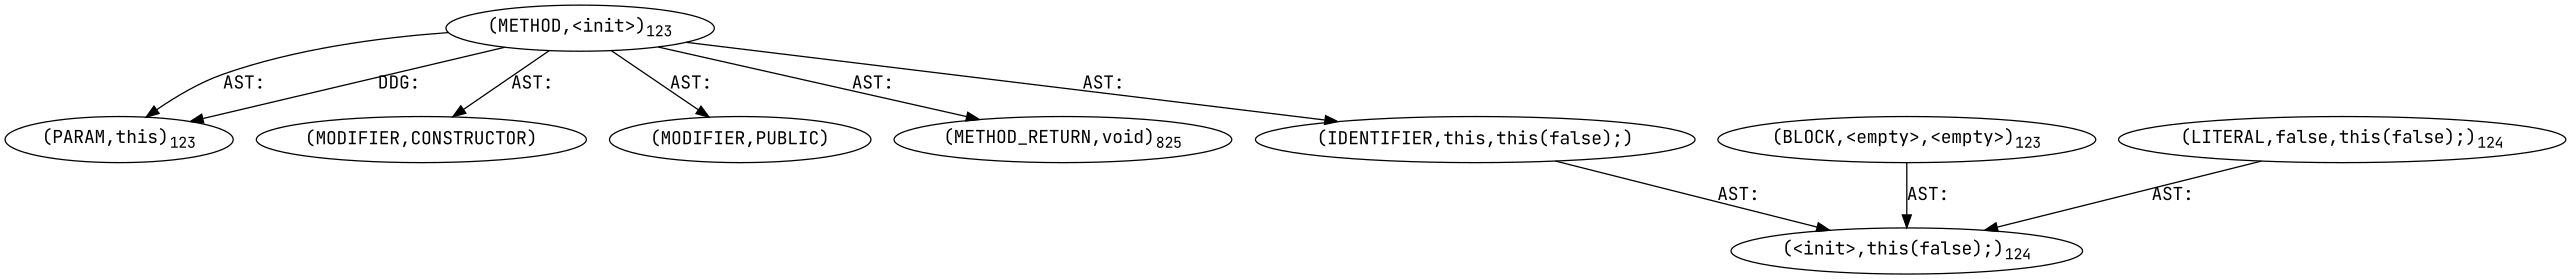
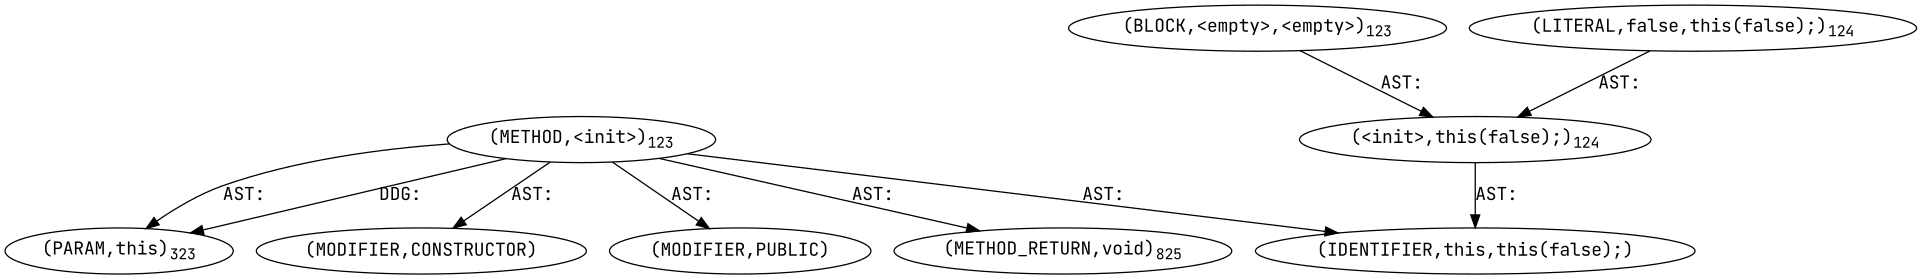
node "(PARAM,this)": text "123" -> "323"
edge "(IDENTIFIER,this,this(false);)" -> "(<init>,this(false);)": reversed
